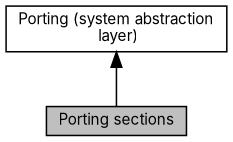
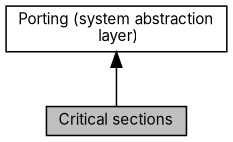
node "Porting sections": label "Porting sections" -> "Critical sections"
